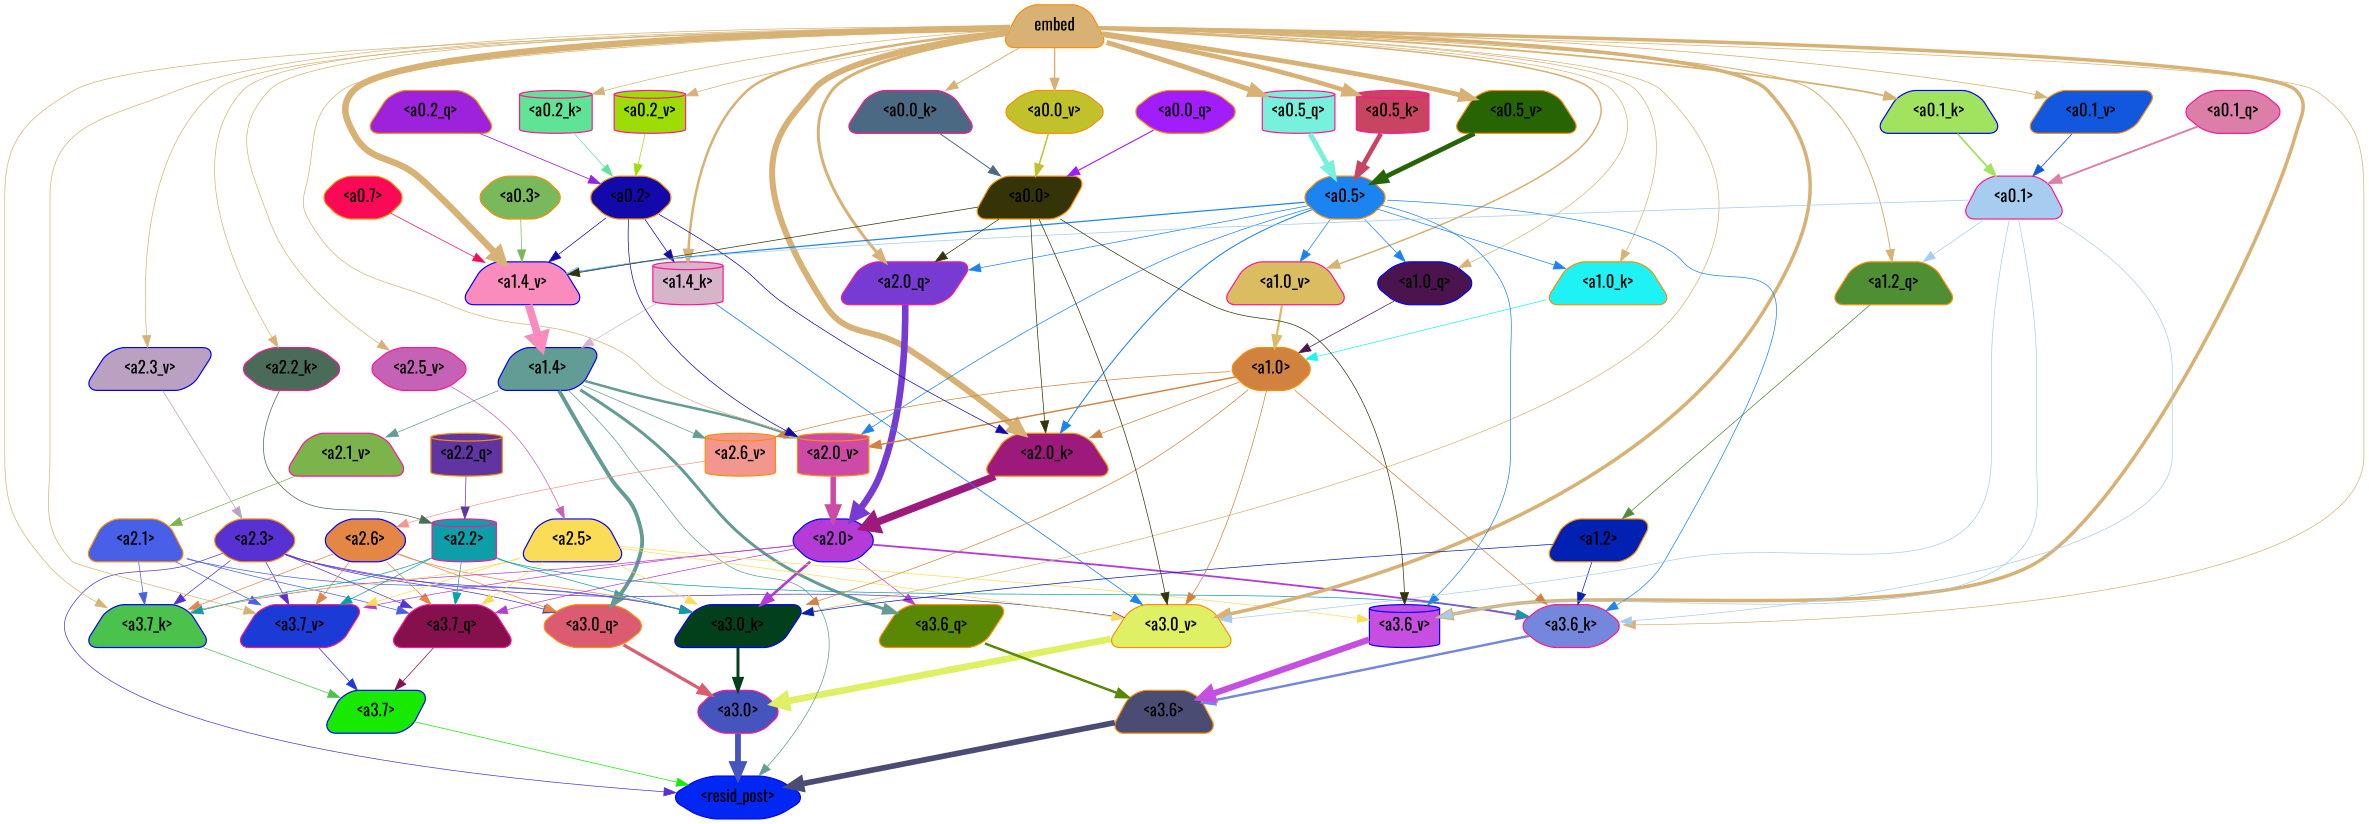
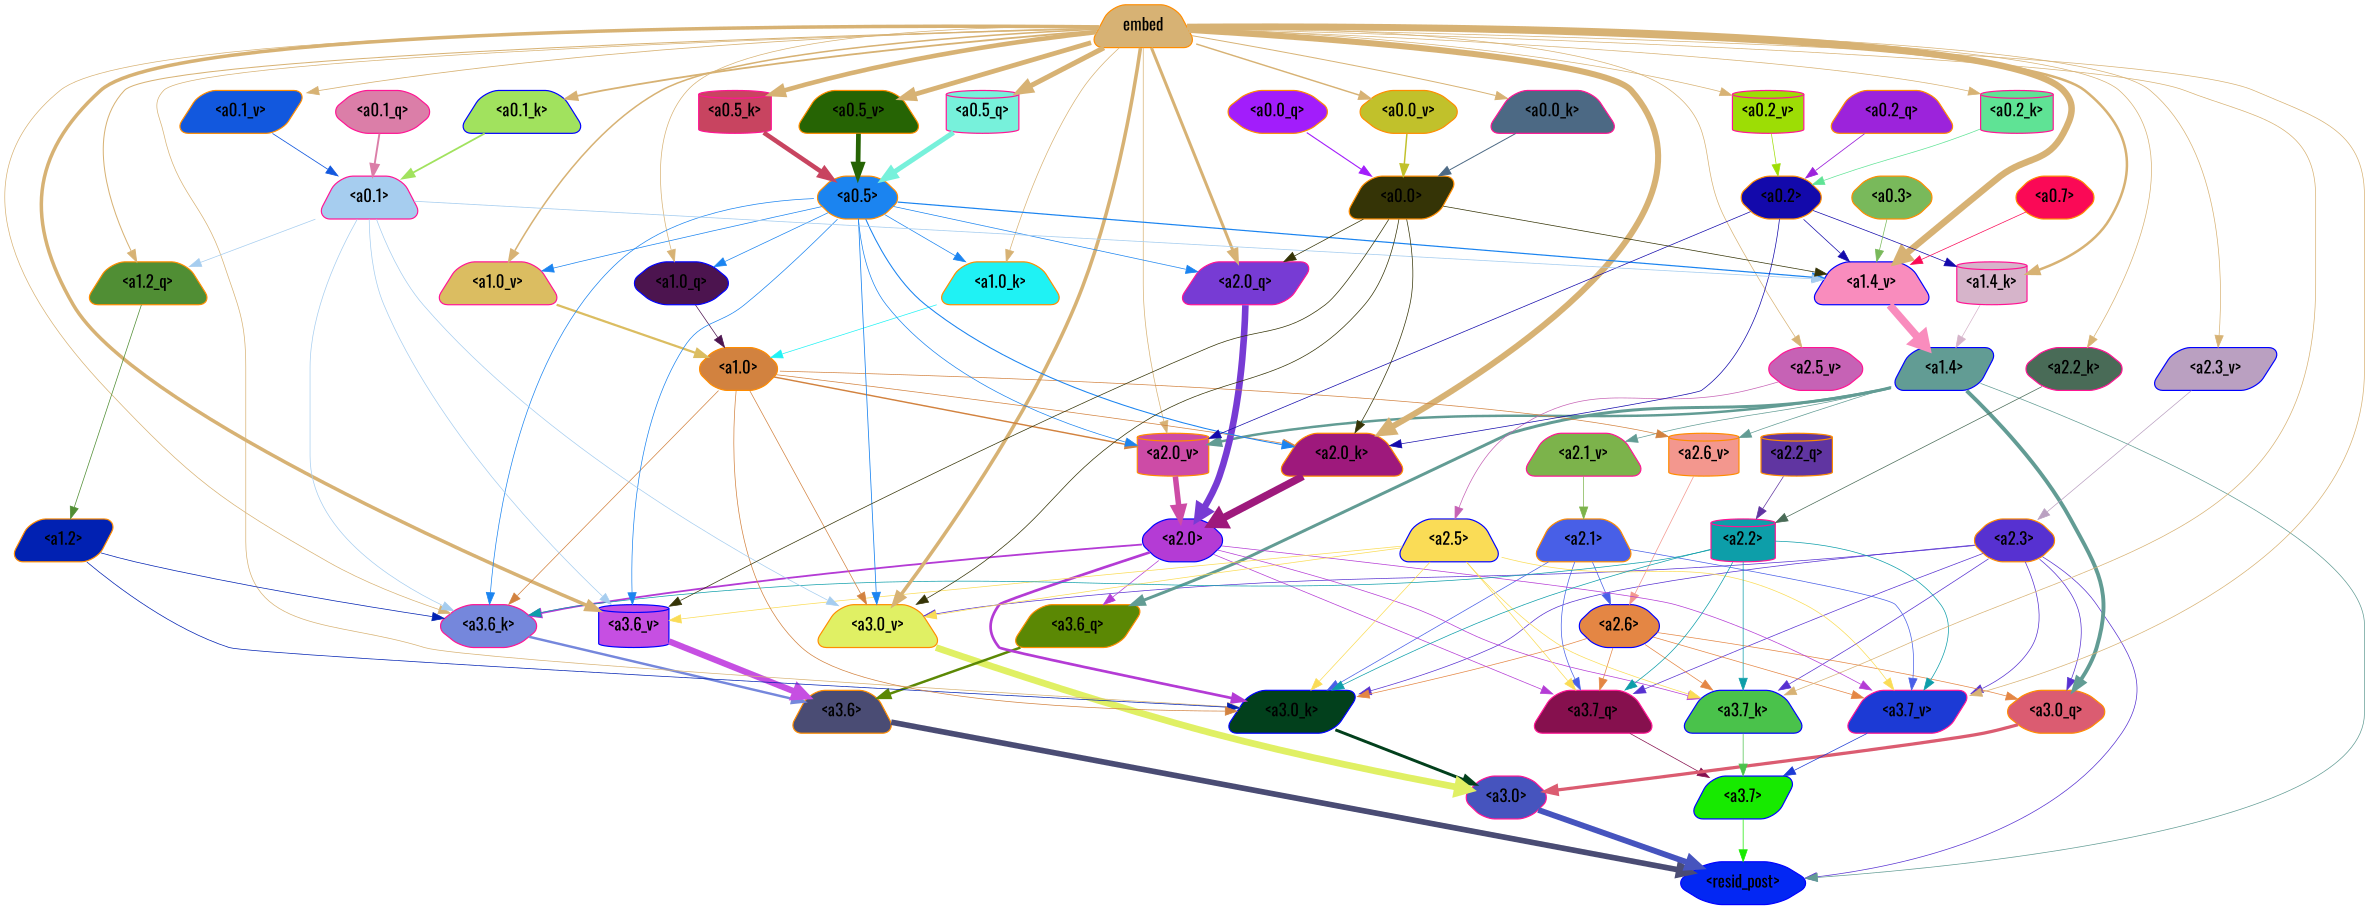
edge "<a1.4_k>" -> "<a3.0_v>": now "<a0.5>" -> "<a3.0_v>"
edge "<a2.1>" -> "<a3.7_k>": now "<a2.1>" -> "<a2.6>"
